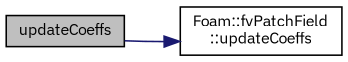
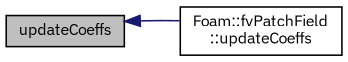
edge "updateCoeffs" -> "Foam::fvPatchField ::updateCoeffs": reversed
